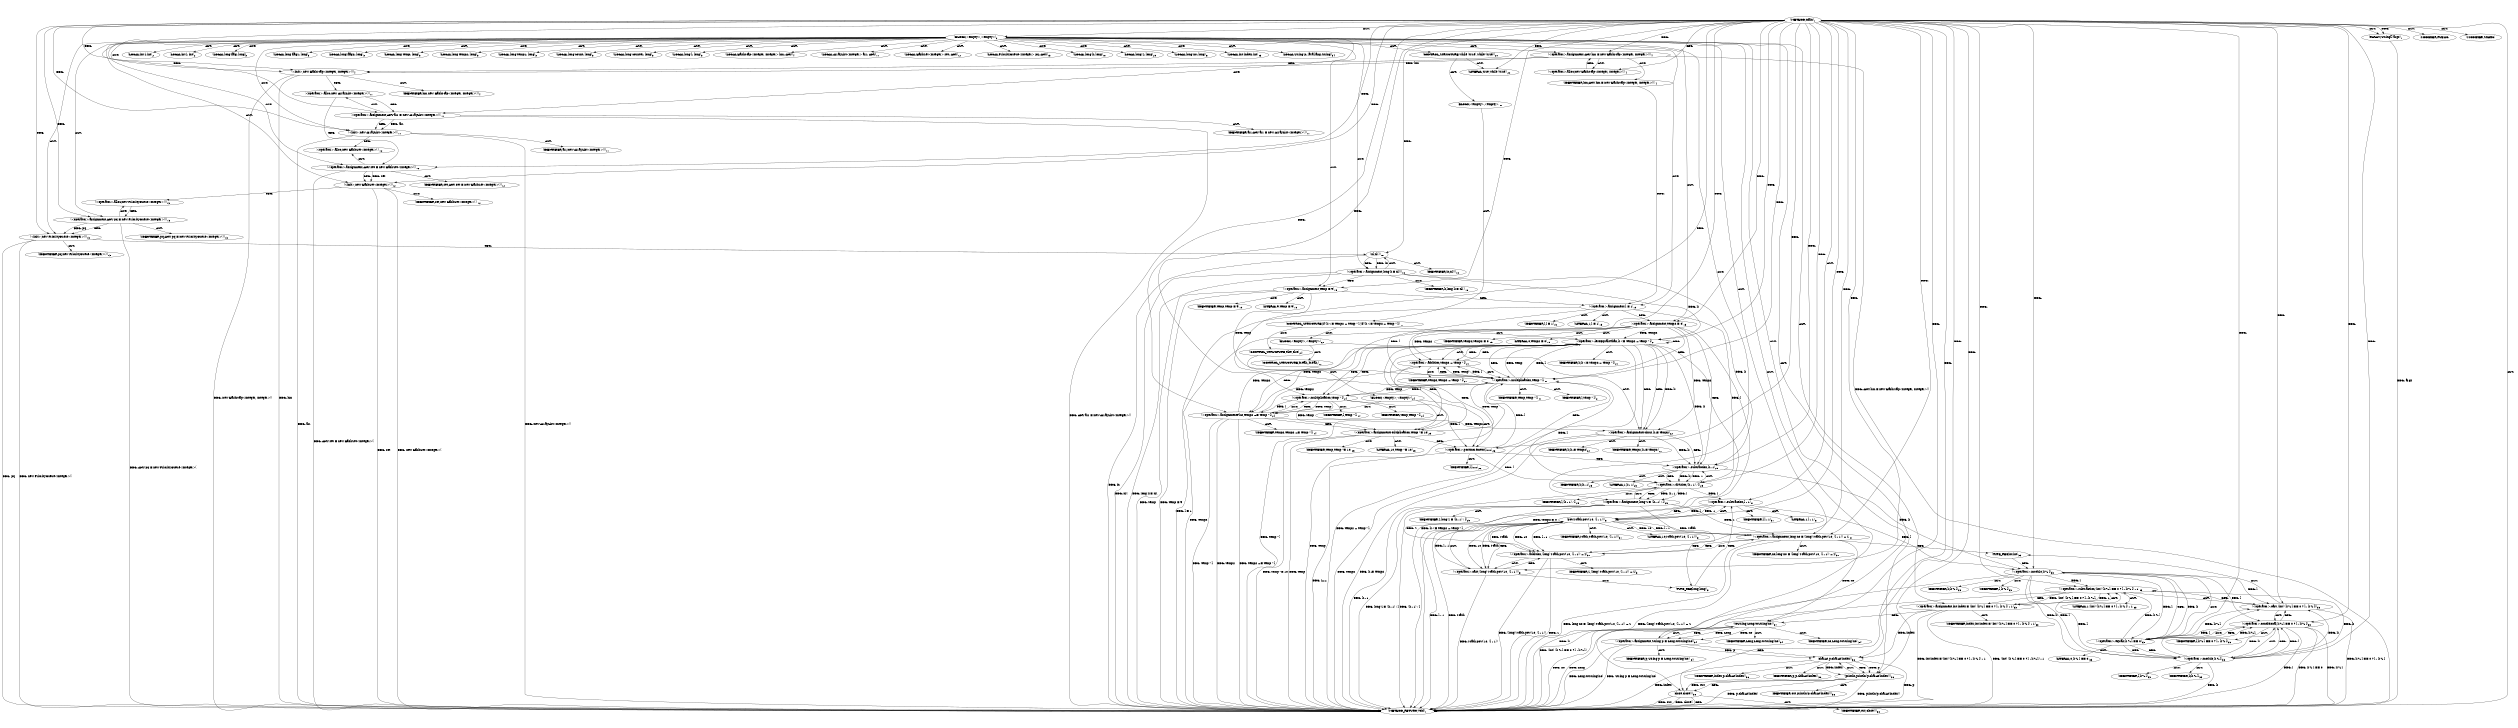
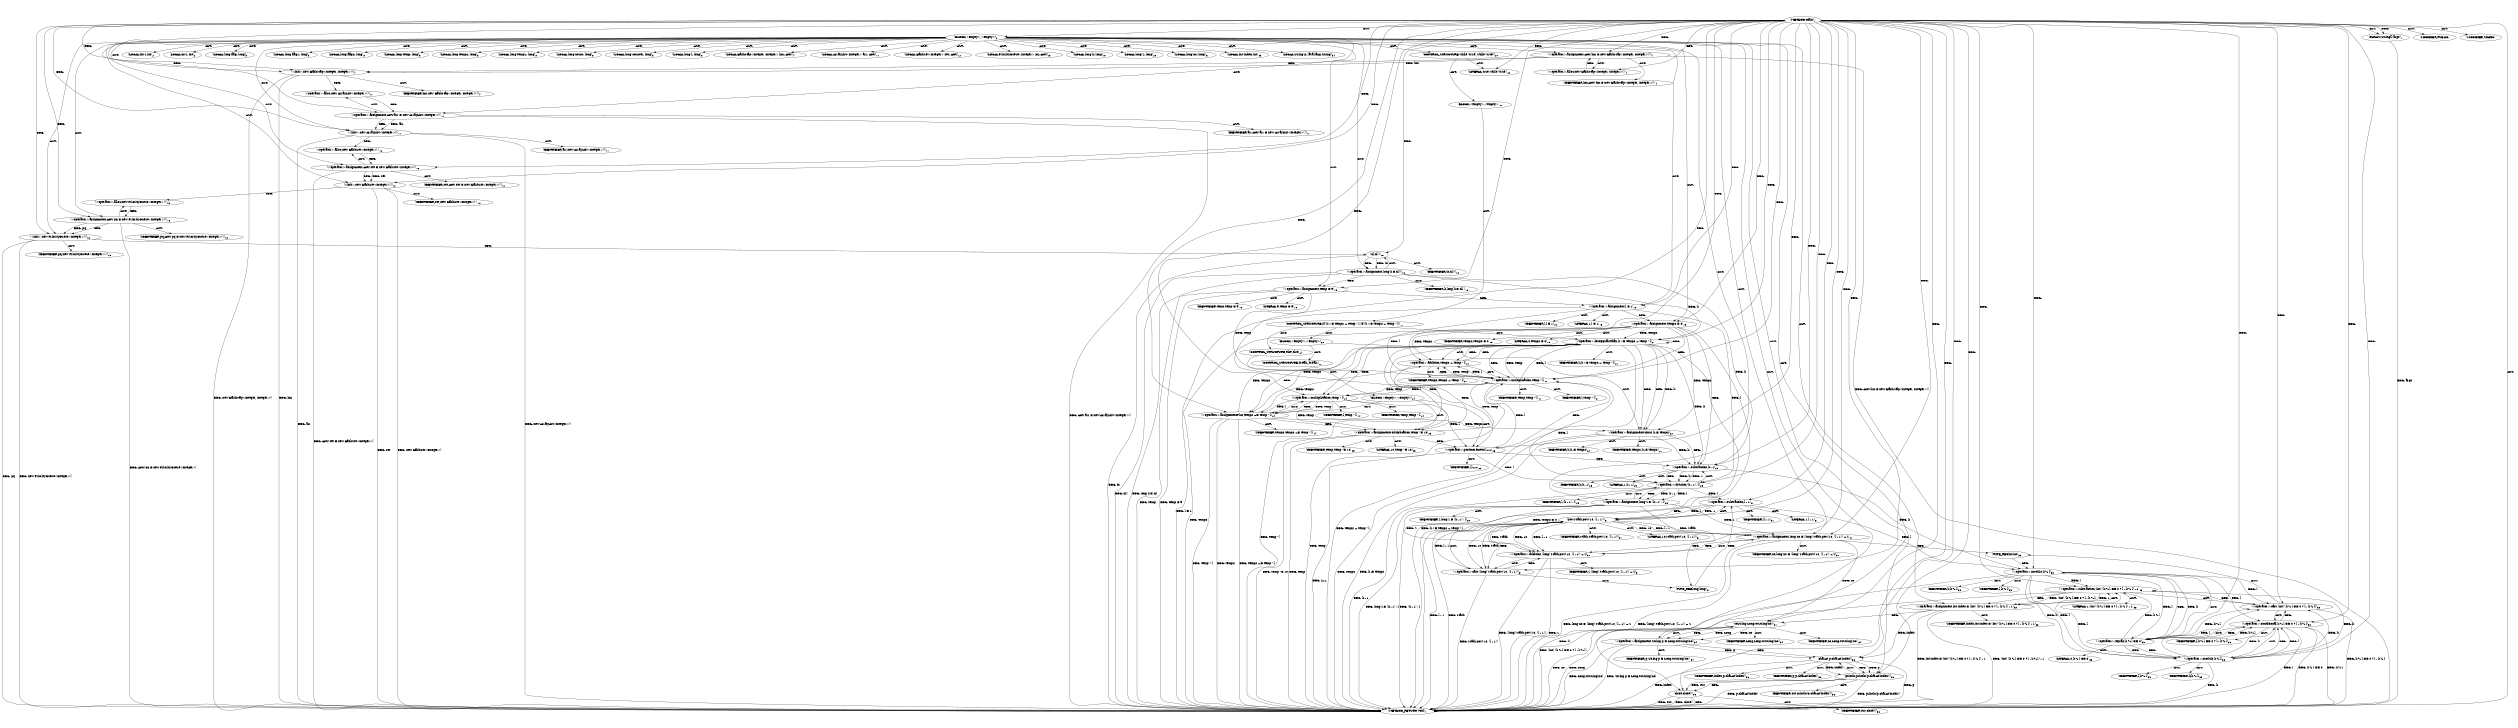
edge "(<operator>.alloc,new ArrayList<Integer>())" -> "(<operator>.assignment,ANY set = new HashSet<Integer>())": now "(<operator>.alloc,new HashSet<Integer>())" -> "(<operator>.assignment,ANY set = new HashSet<Integer>())"
edge "(IDENTIFIER,hm,ANY hm = new HashMap<Integer, Integer>())" -> "(<operator>.assignment,l = 1)": now "(METHOD,main)" -> "(<operator>.assignment,l = 1)"
edge "(METHOD,main)" -> "(<operator>.subtraction,l - 1)": label "AST: " -> "DDG: "
